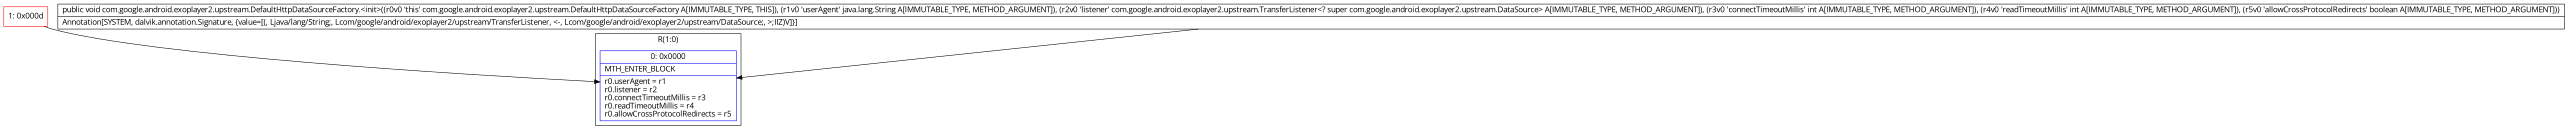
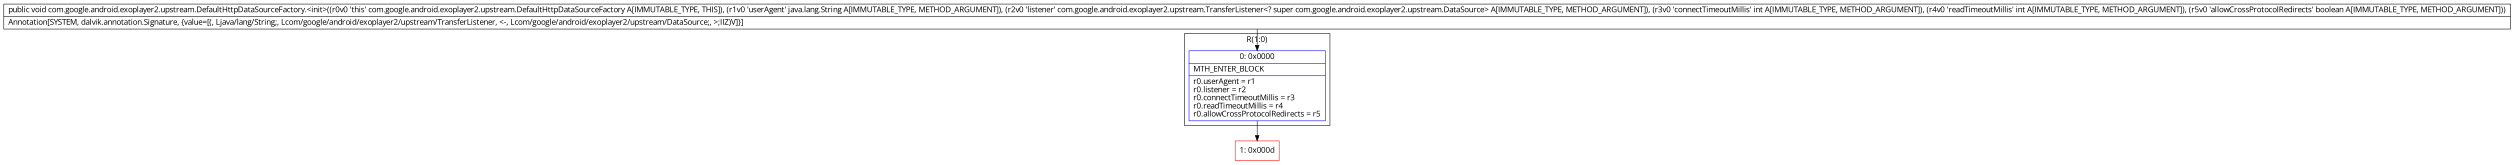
edge "1: 0x000d" -> "0: 0x0000": reversed
